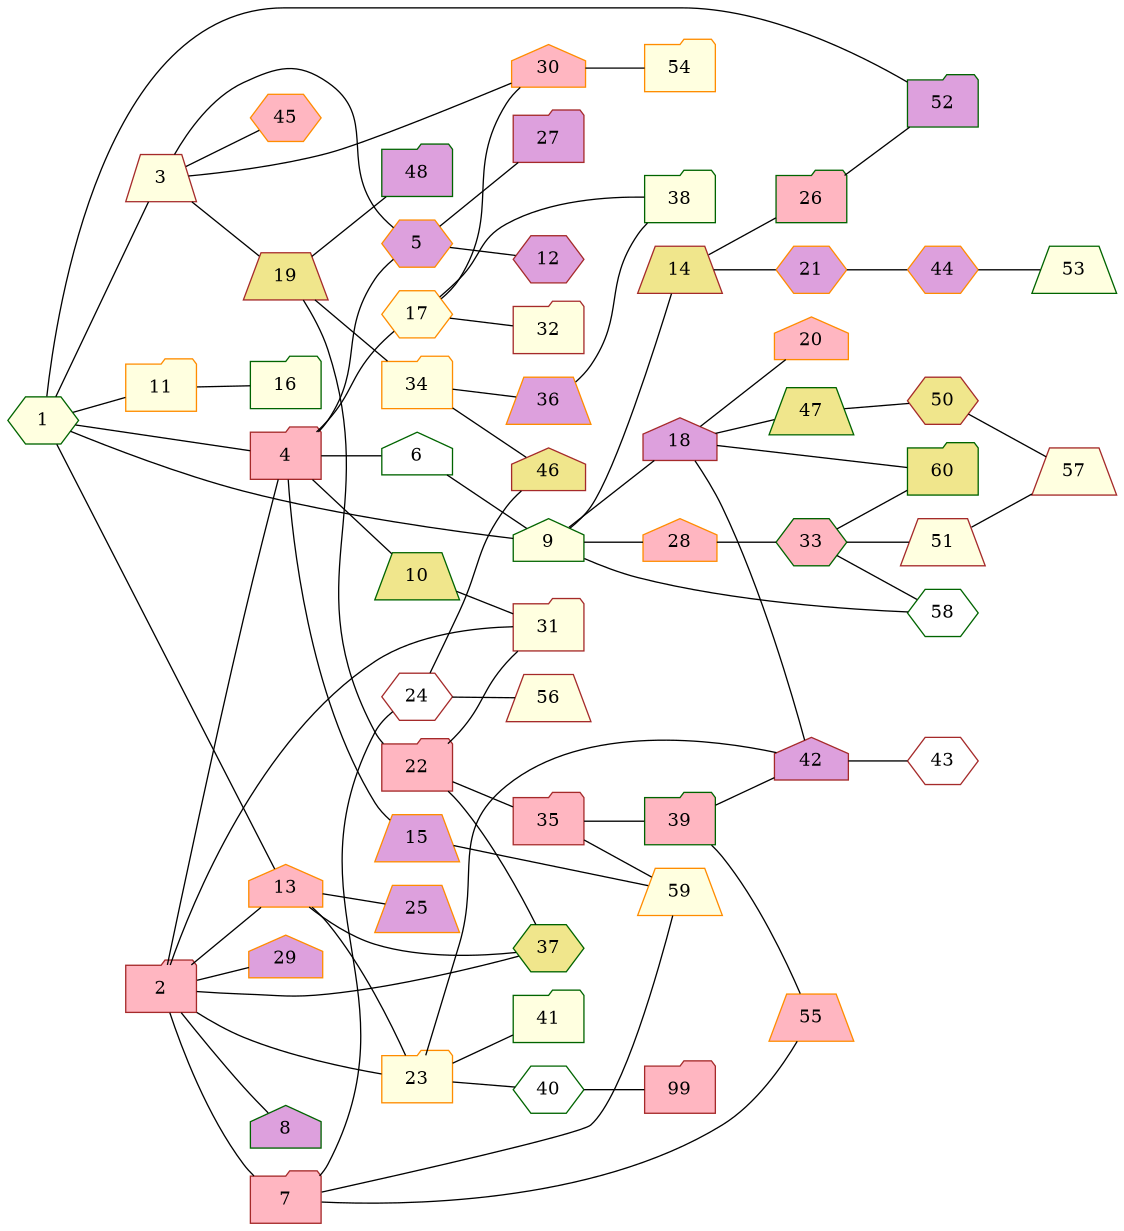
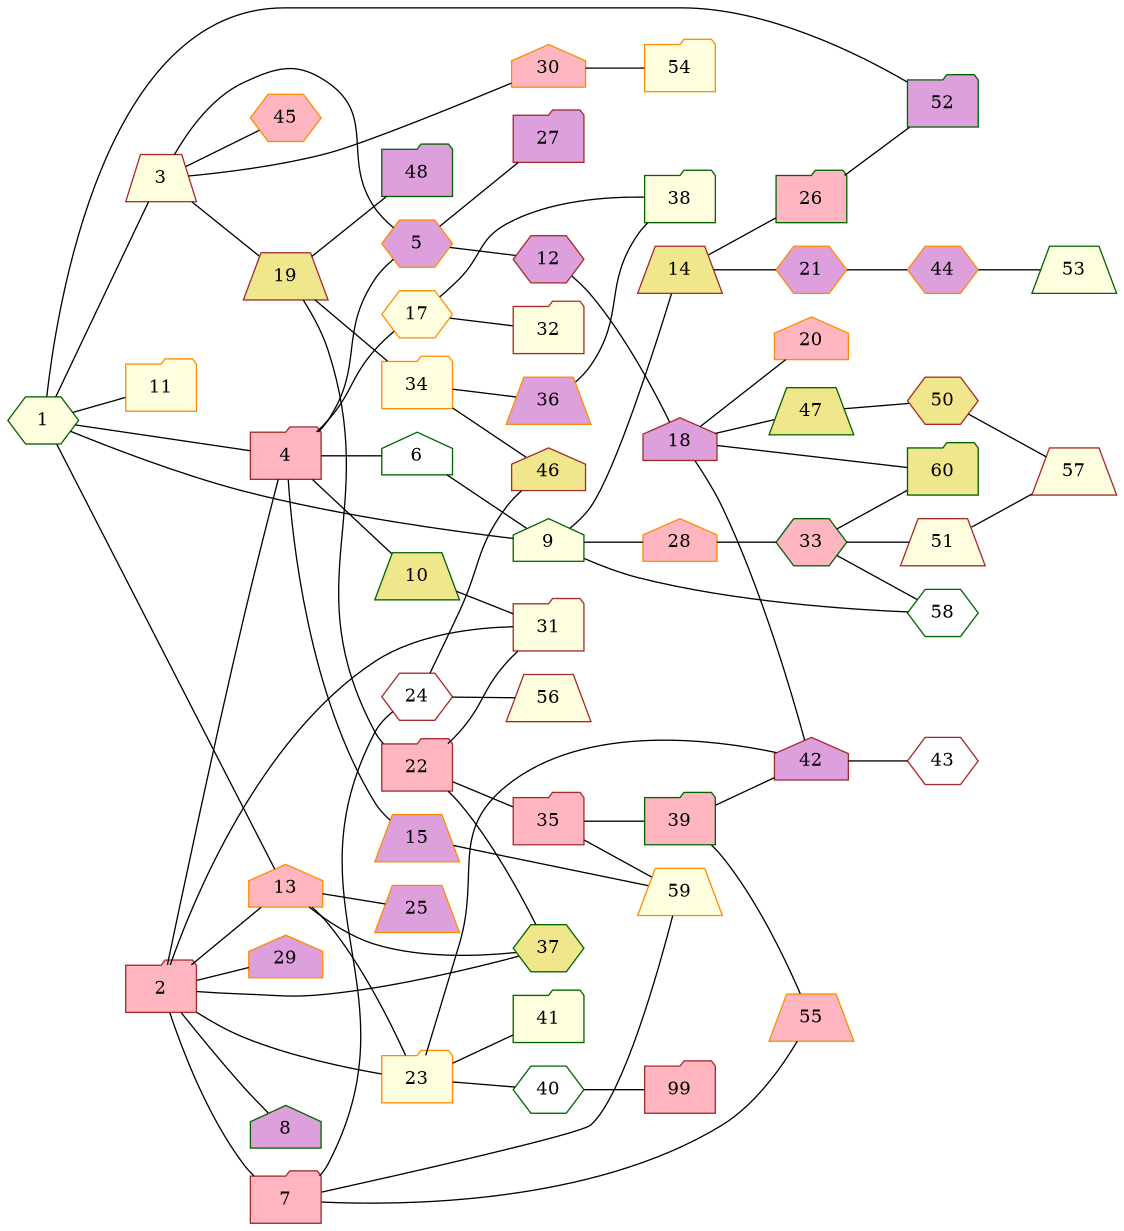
edge "30" -- "17": removed
node "16": removed
edge "18" -- "9": now "18" -- "12"
